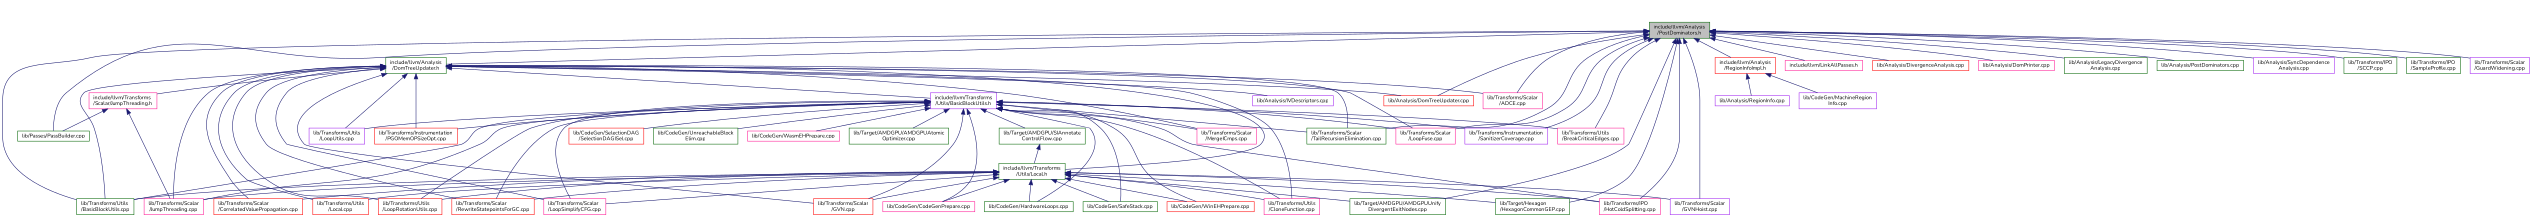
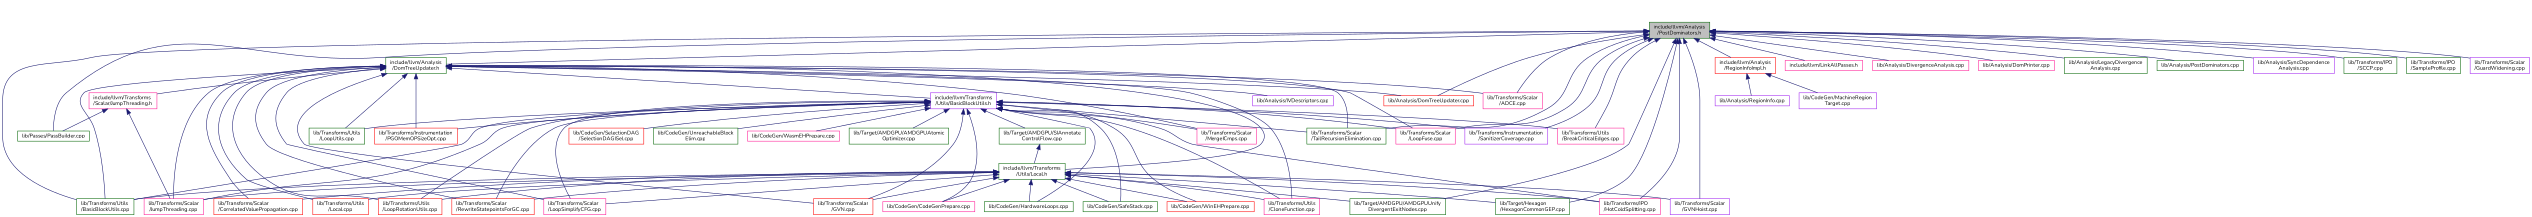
node "lib/Analysis/DivergenceAnalysis.cpp": color red -> deeppink
node "lib/CodeGen/MachineRegion Info.cpp": label "lib/CodeGen/MachineRegion Info.cpp" -> "lib/CodeGen/MachineRegion Target.cpp"
node "lib/Transforms/Utils /LoopUtils.cpp": color purple -> darkgreen
